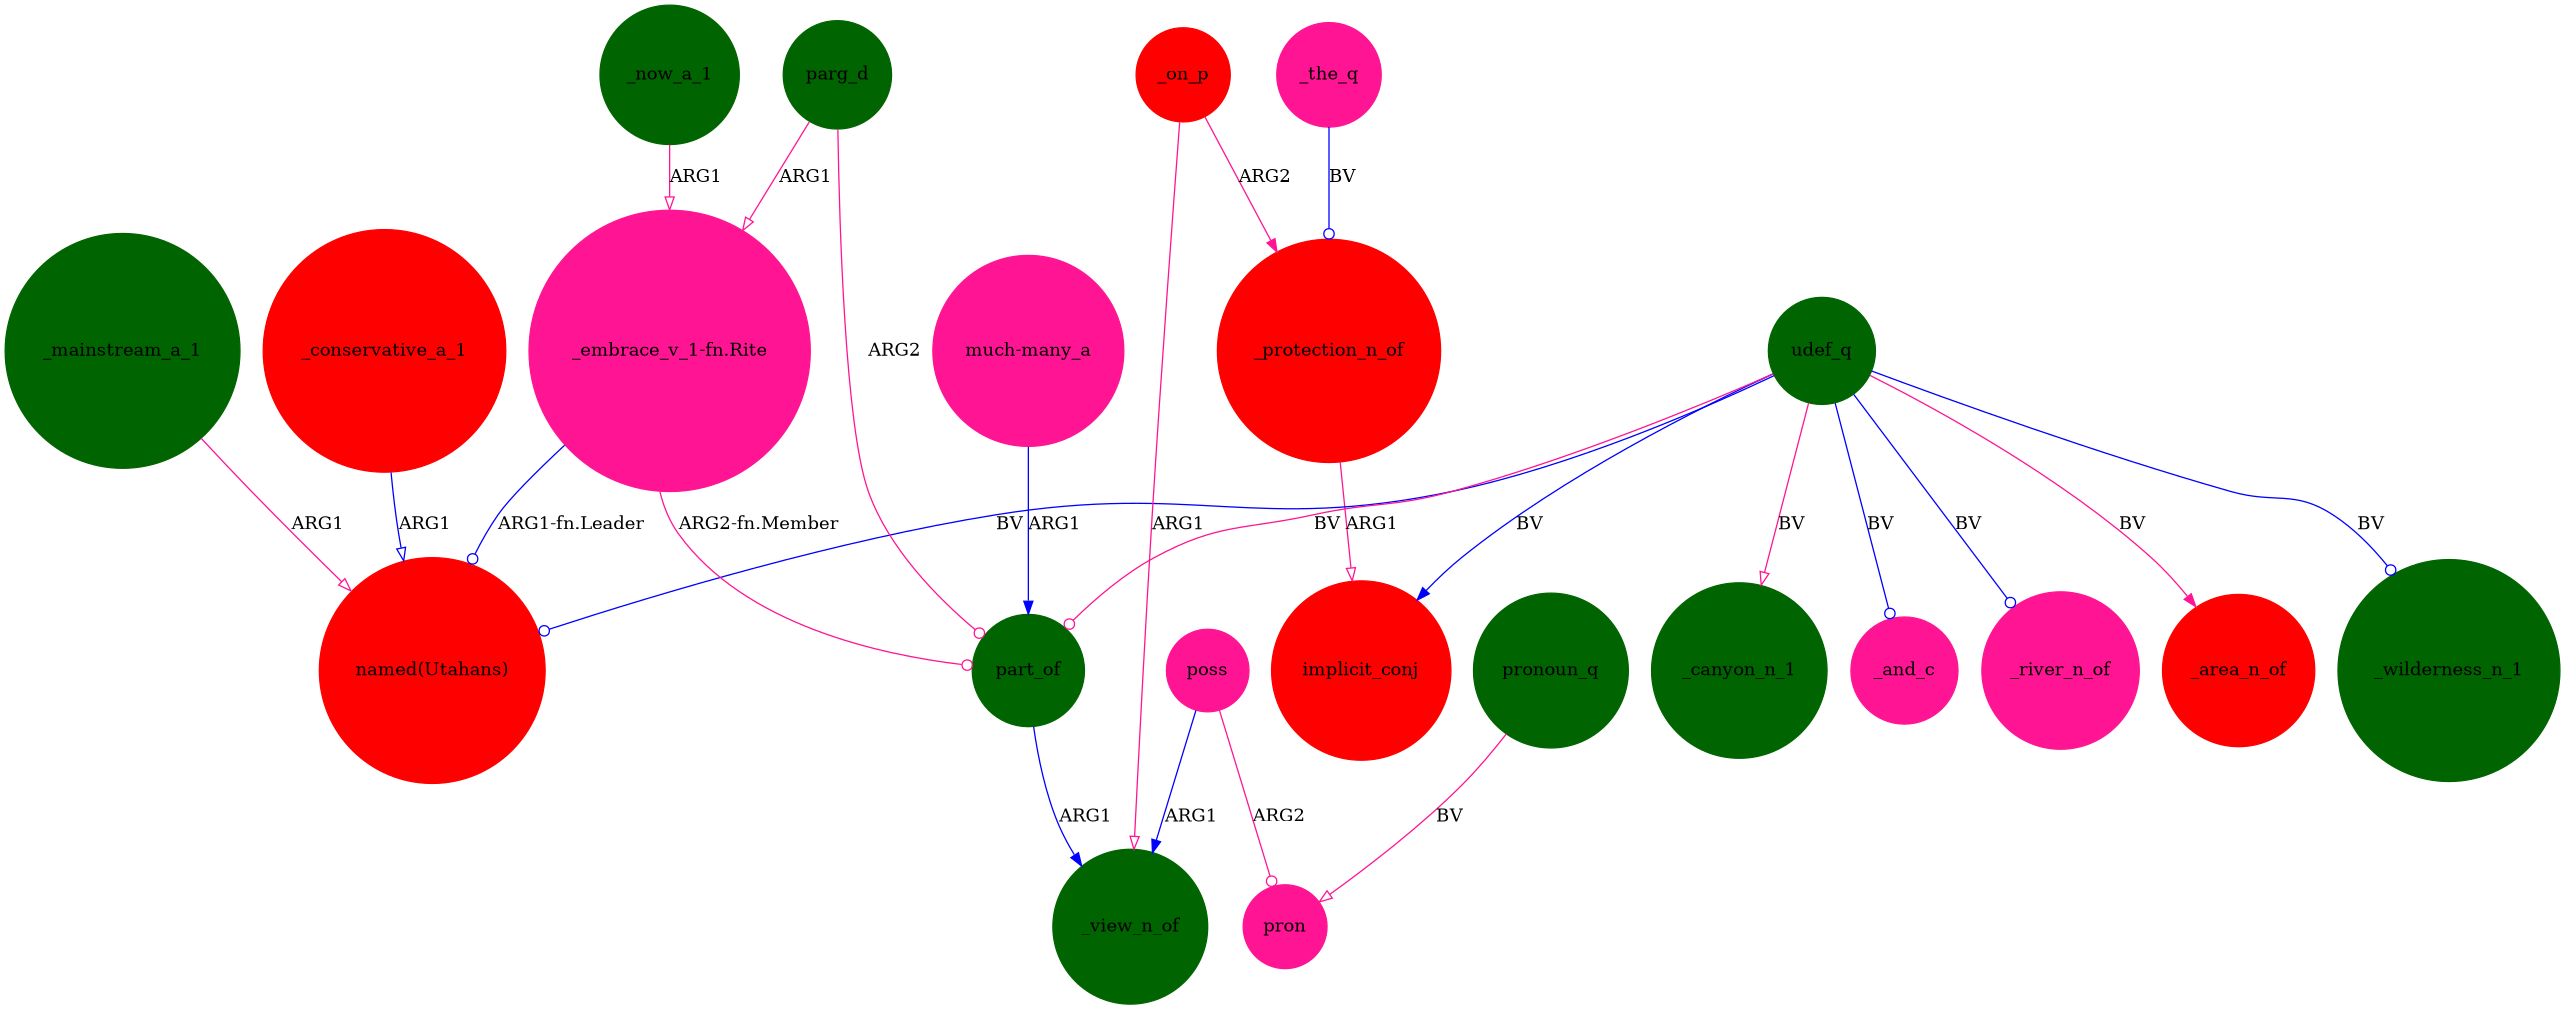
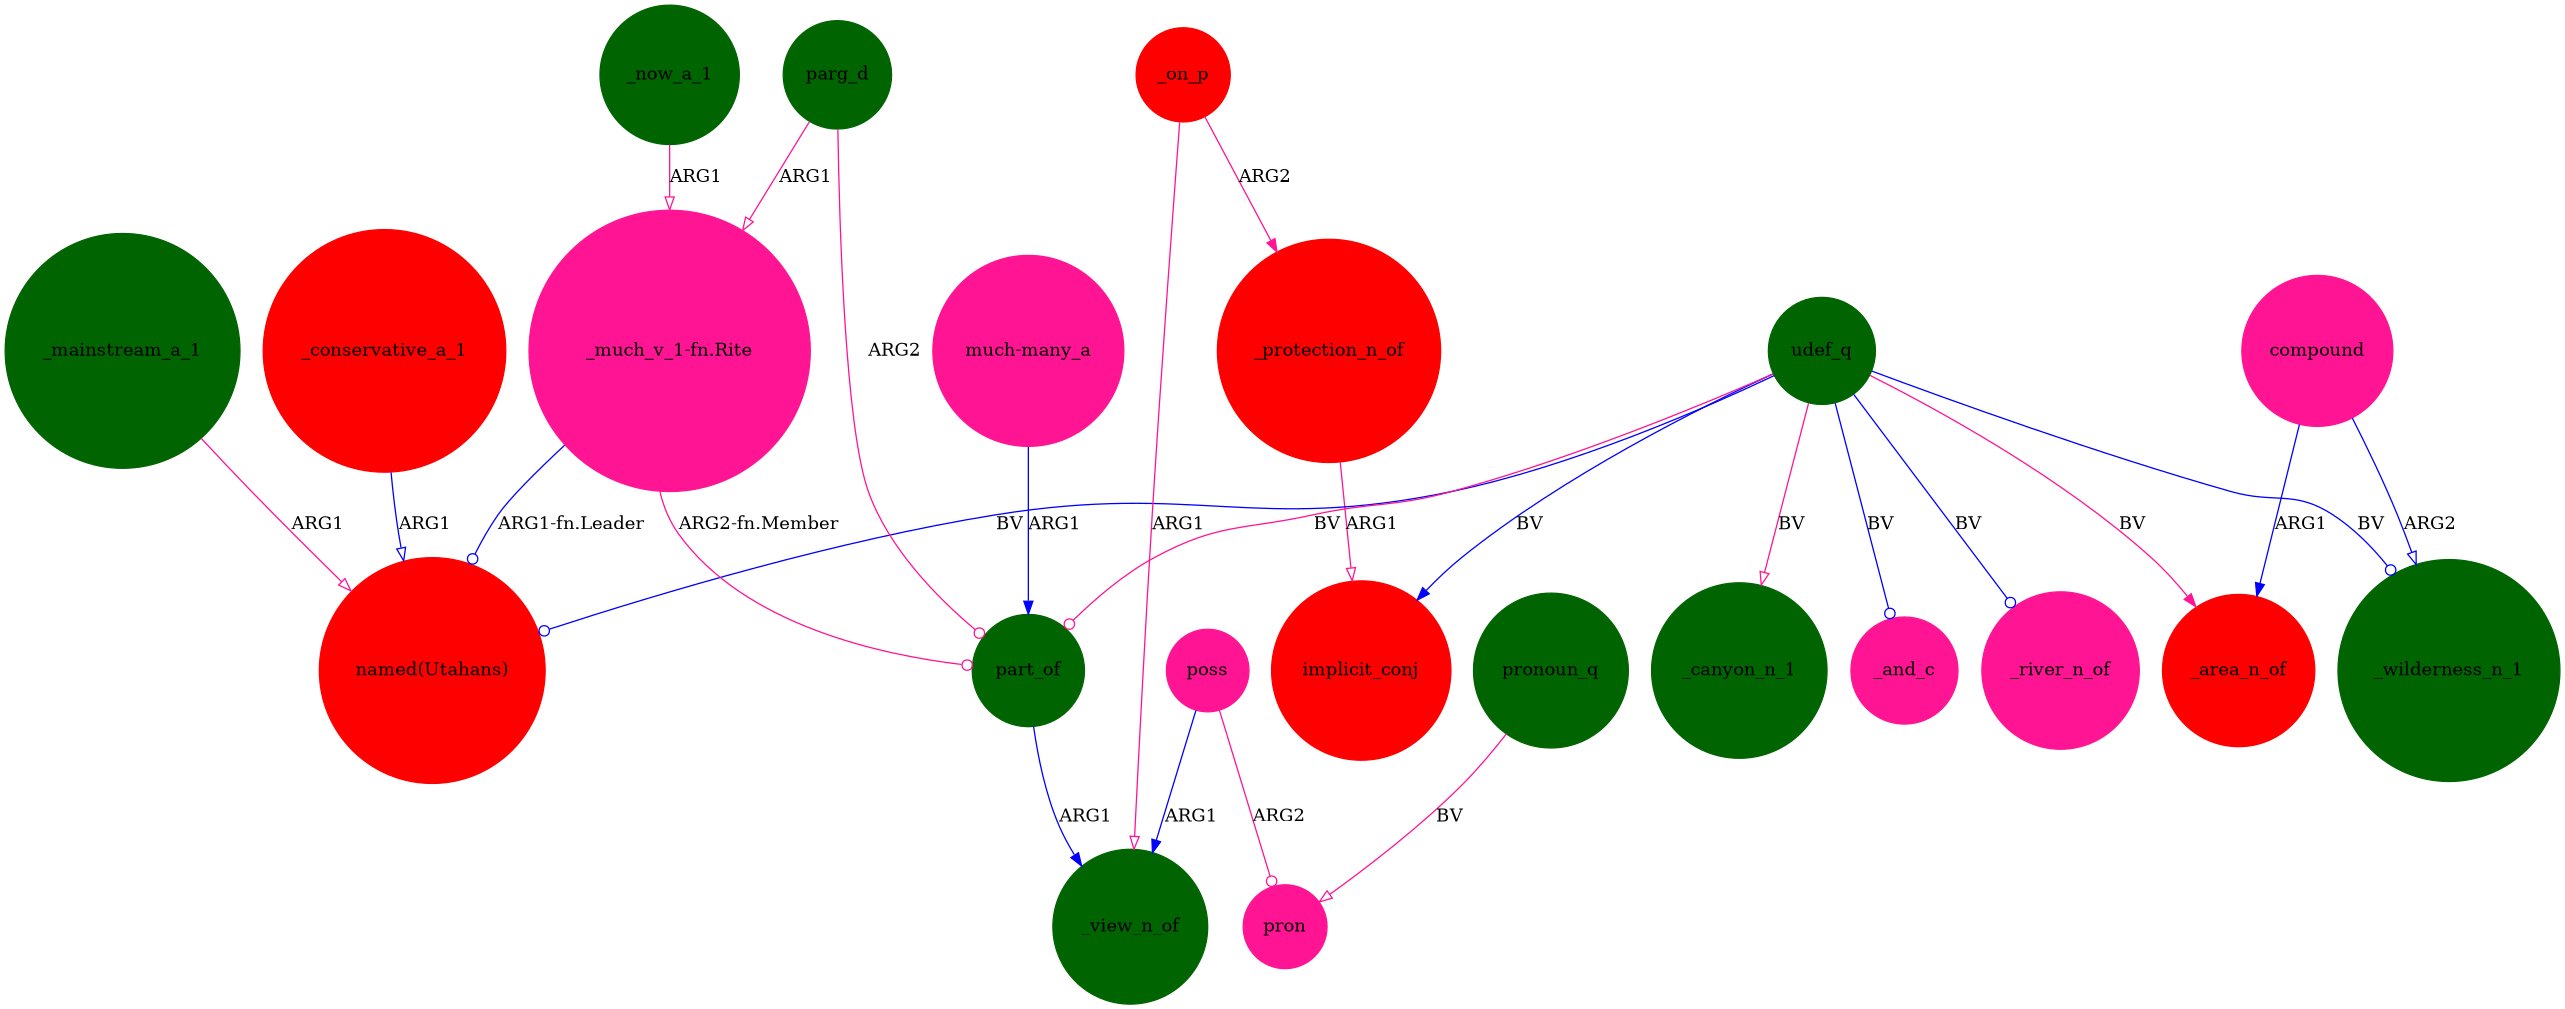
node "_the_q": removed
node "_embrace_v_1-fn.Rite": label "_embrace_v_1-fn.Rite" -> "_much_v_1-fn.Rite"
node "compound": added
